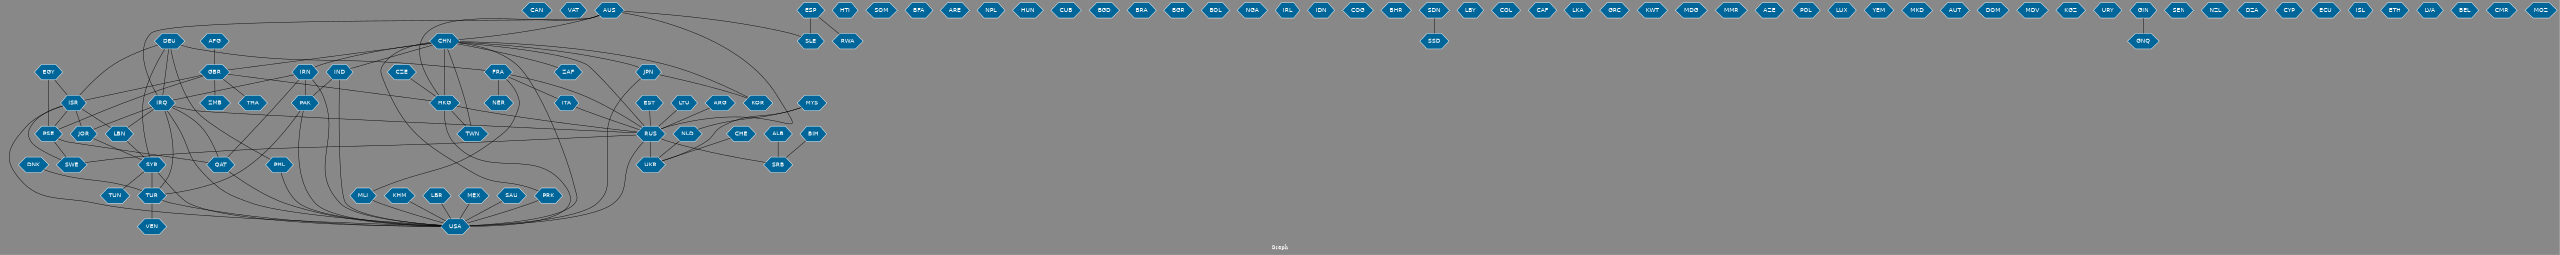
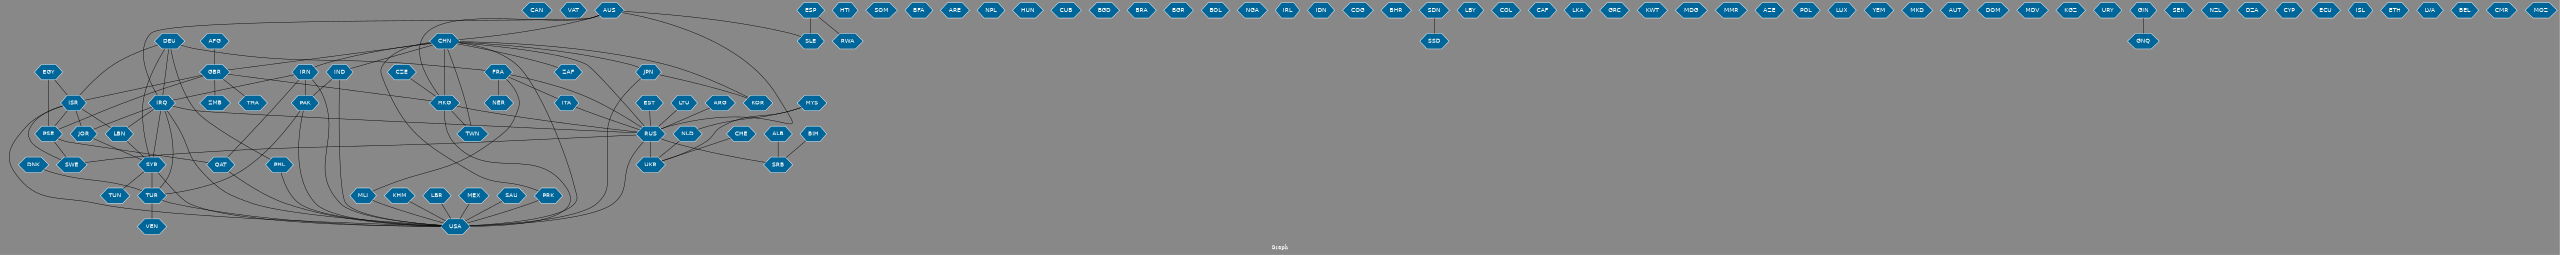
edge "IRQ" -- "QAT": now "IRQ" -- "SYR"
